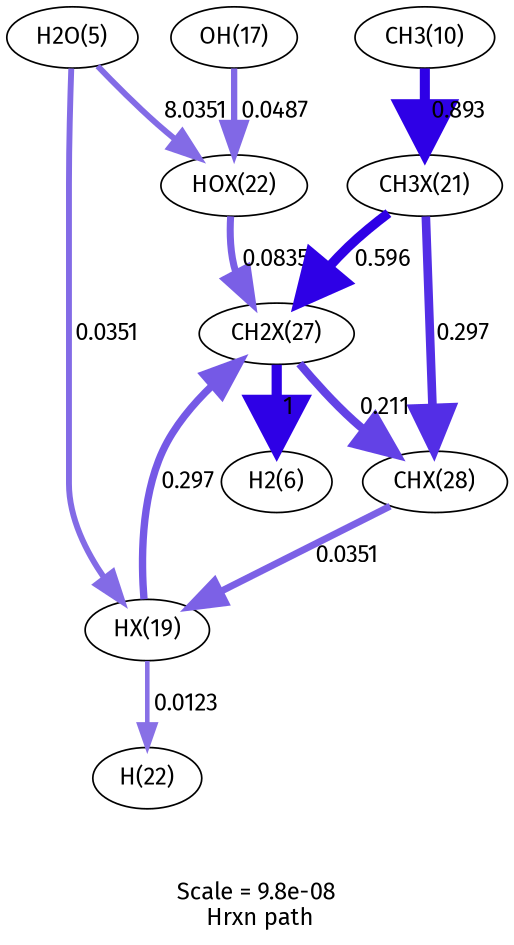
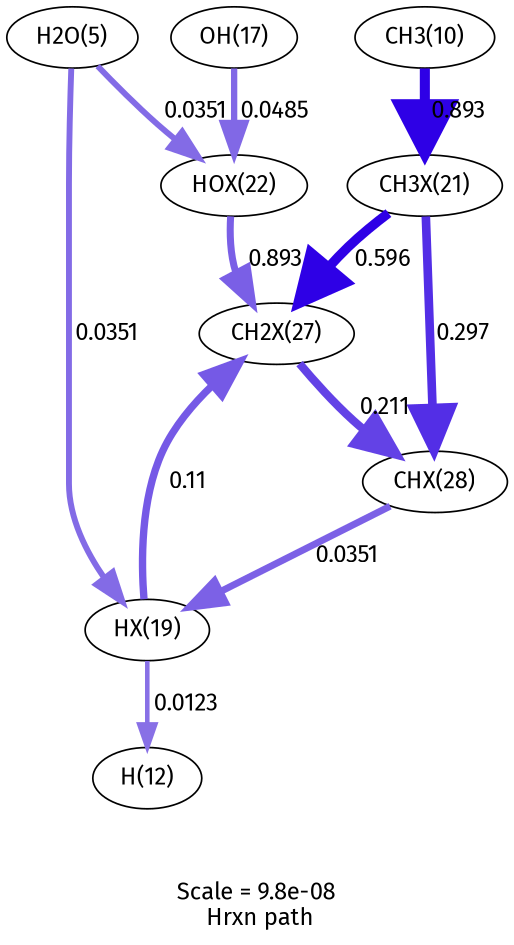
edge "H2O(5)" -> "HOX(22)": label " 8.0351" -> " 0.0351"
edge "OH(17)" -> "HOX(22)": label " 0.0487" -> " 0.0485"
edge "HOX(22)" -> "CH2X(27)": label " 0.0835" -> " 0.893"
edge "HX(19)" -> "CH2X(27)": label " 0.297" -> " 0.11"
node "H2(6)": removed
node "H(22)": label "H(22)" -> "H(12)"
